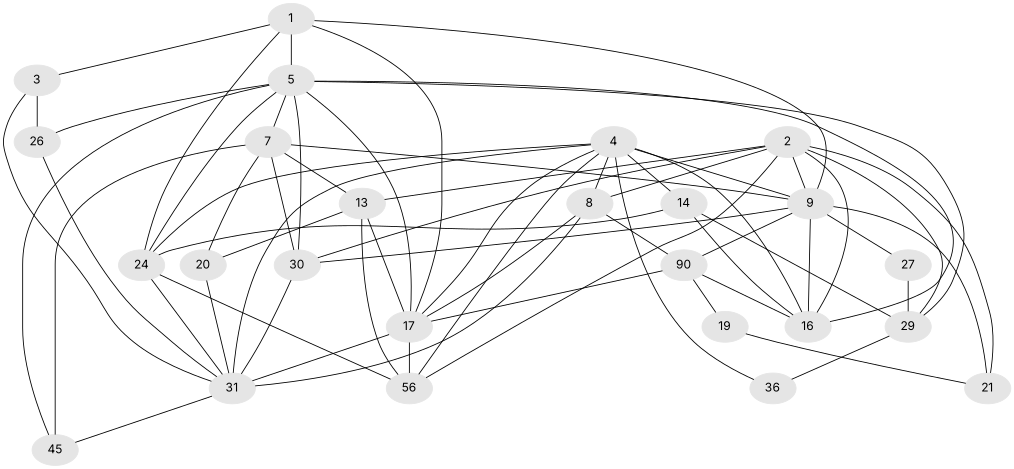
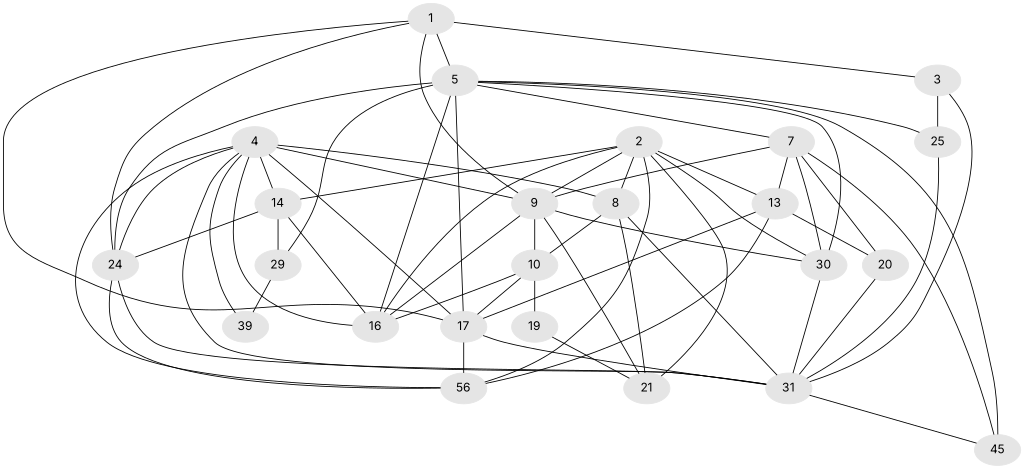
node "26": label "26" -> "25"
edge "2" -- "29": now "2" -- "14"
node "90": label "90" -> "10"
node "27": removed
edge "8" -- "17": now "8" -- "21"
node "36": label "36" -> "39"
